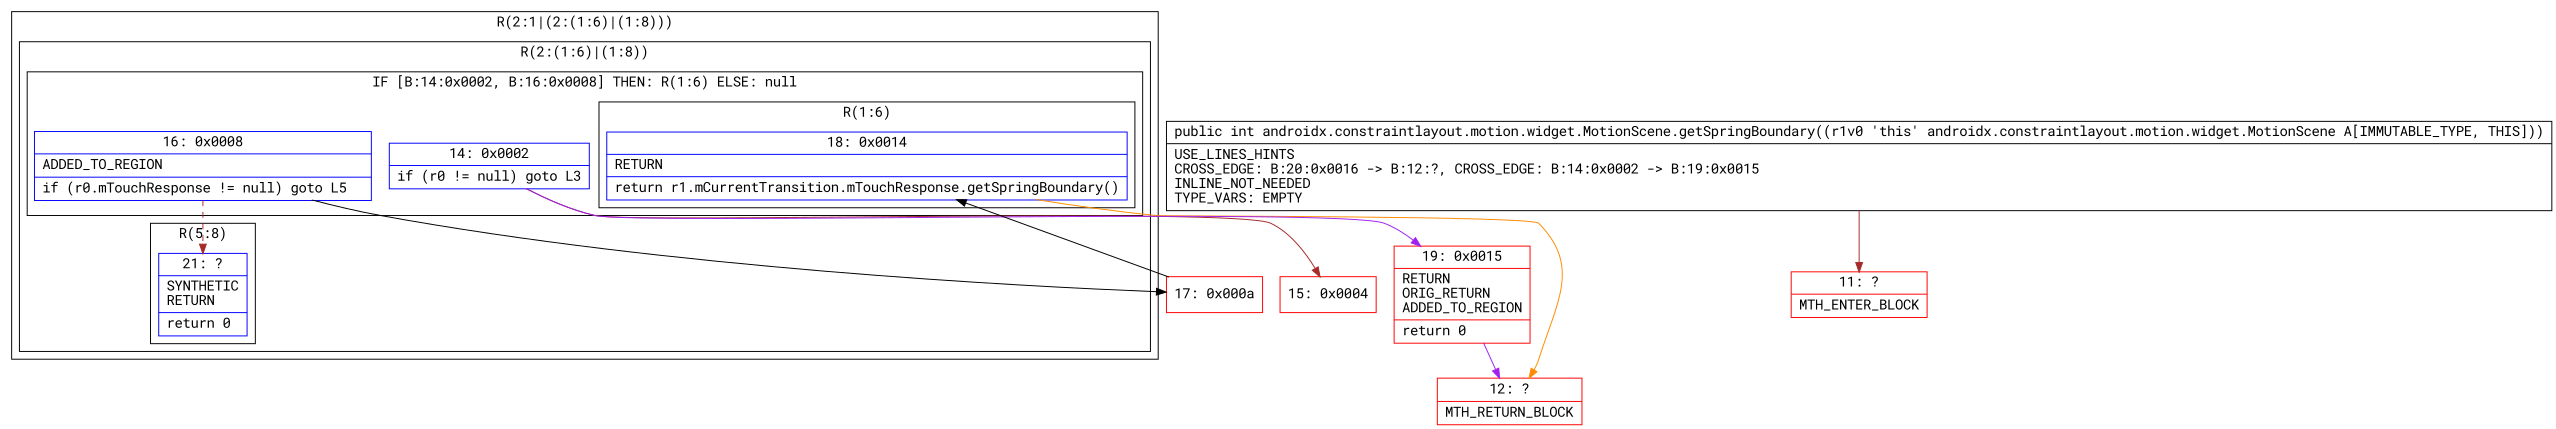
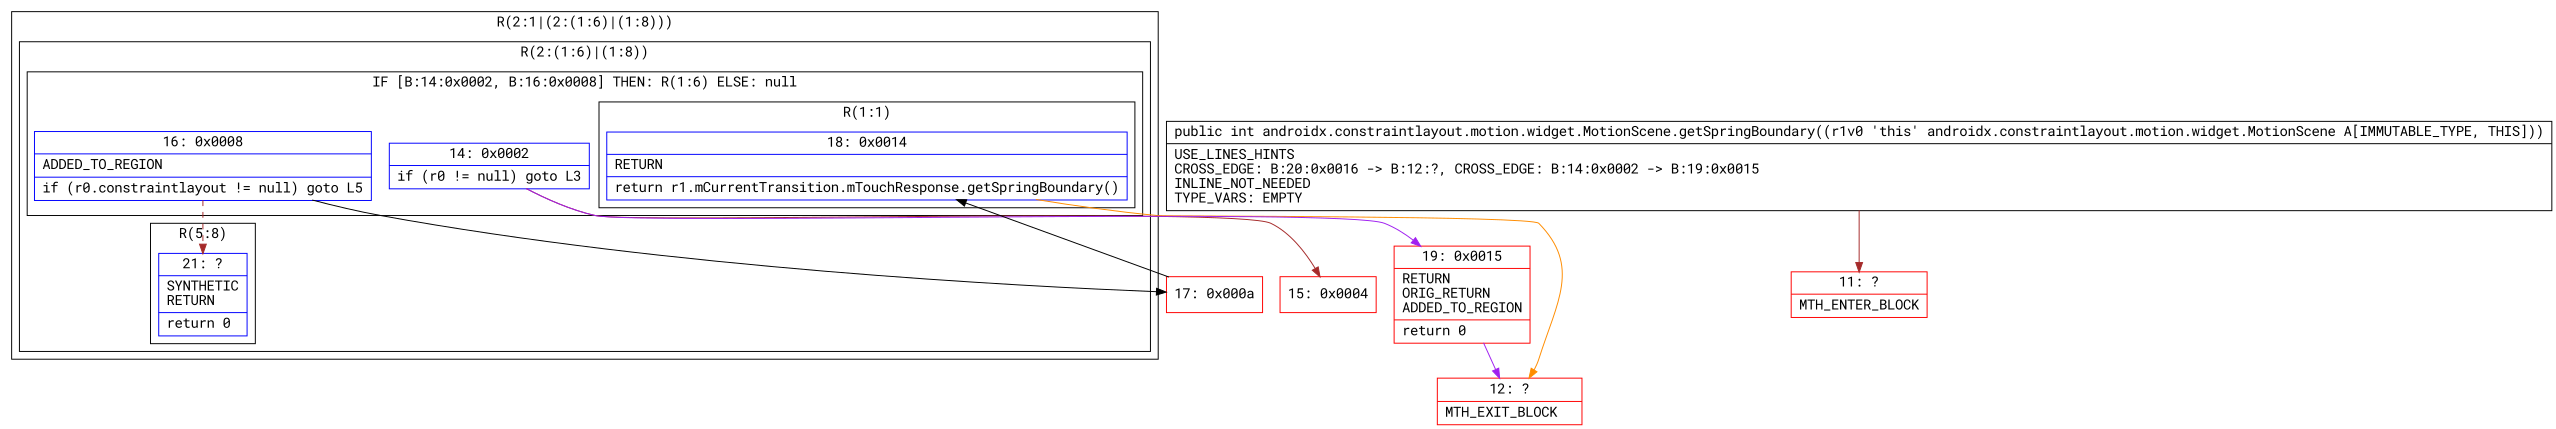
cluster "R(1:6)": label "R(1:6)" -> "R(1:1)"
node "16: 0x0008": text "if (r0.mTouchResponse != null) goto L5" -> "if (r0.constraintlayout != null) goto L5"
node "12: ?": text "MTH_RETURN_BLOCK" -> "MTH_EXIT_BLOCK"
